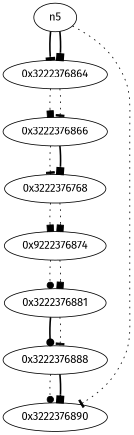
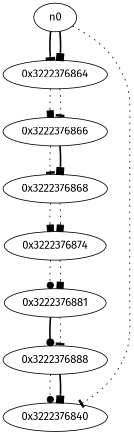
node "n5": label "n5" -> "n0"
node "0x3222376768": label "0x3222376768" -> "0x3222376868"
node "0x9222376874": label "0x9222376874" -> "0x3222376874"
node "0x3222376890": label "0x3222376890" -> "0x3222376840"
